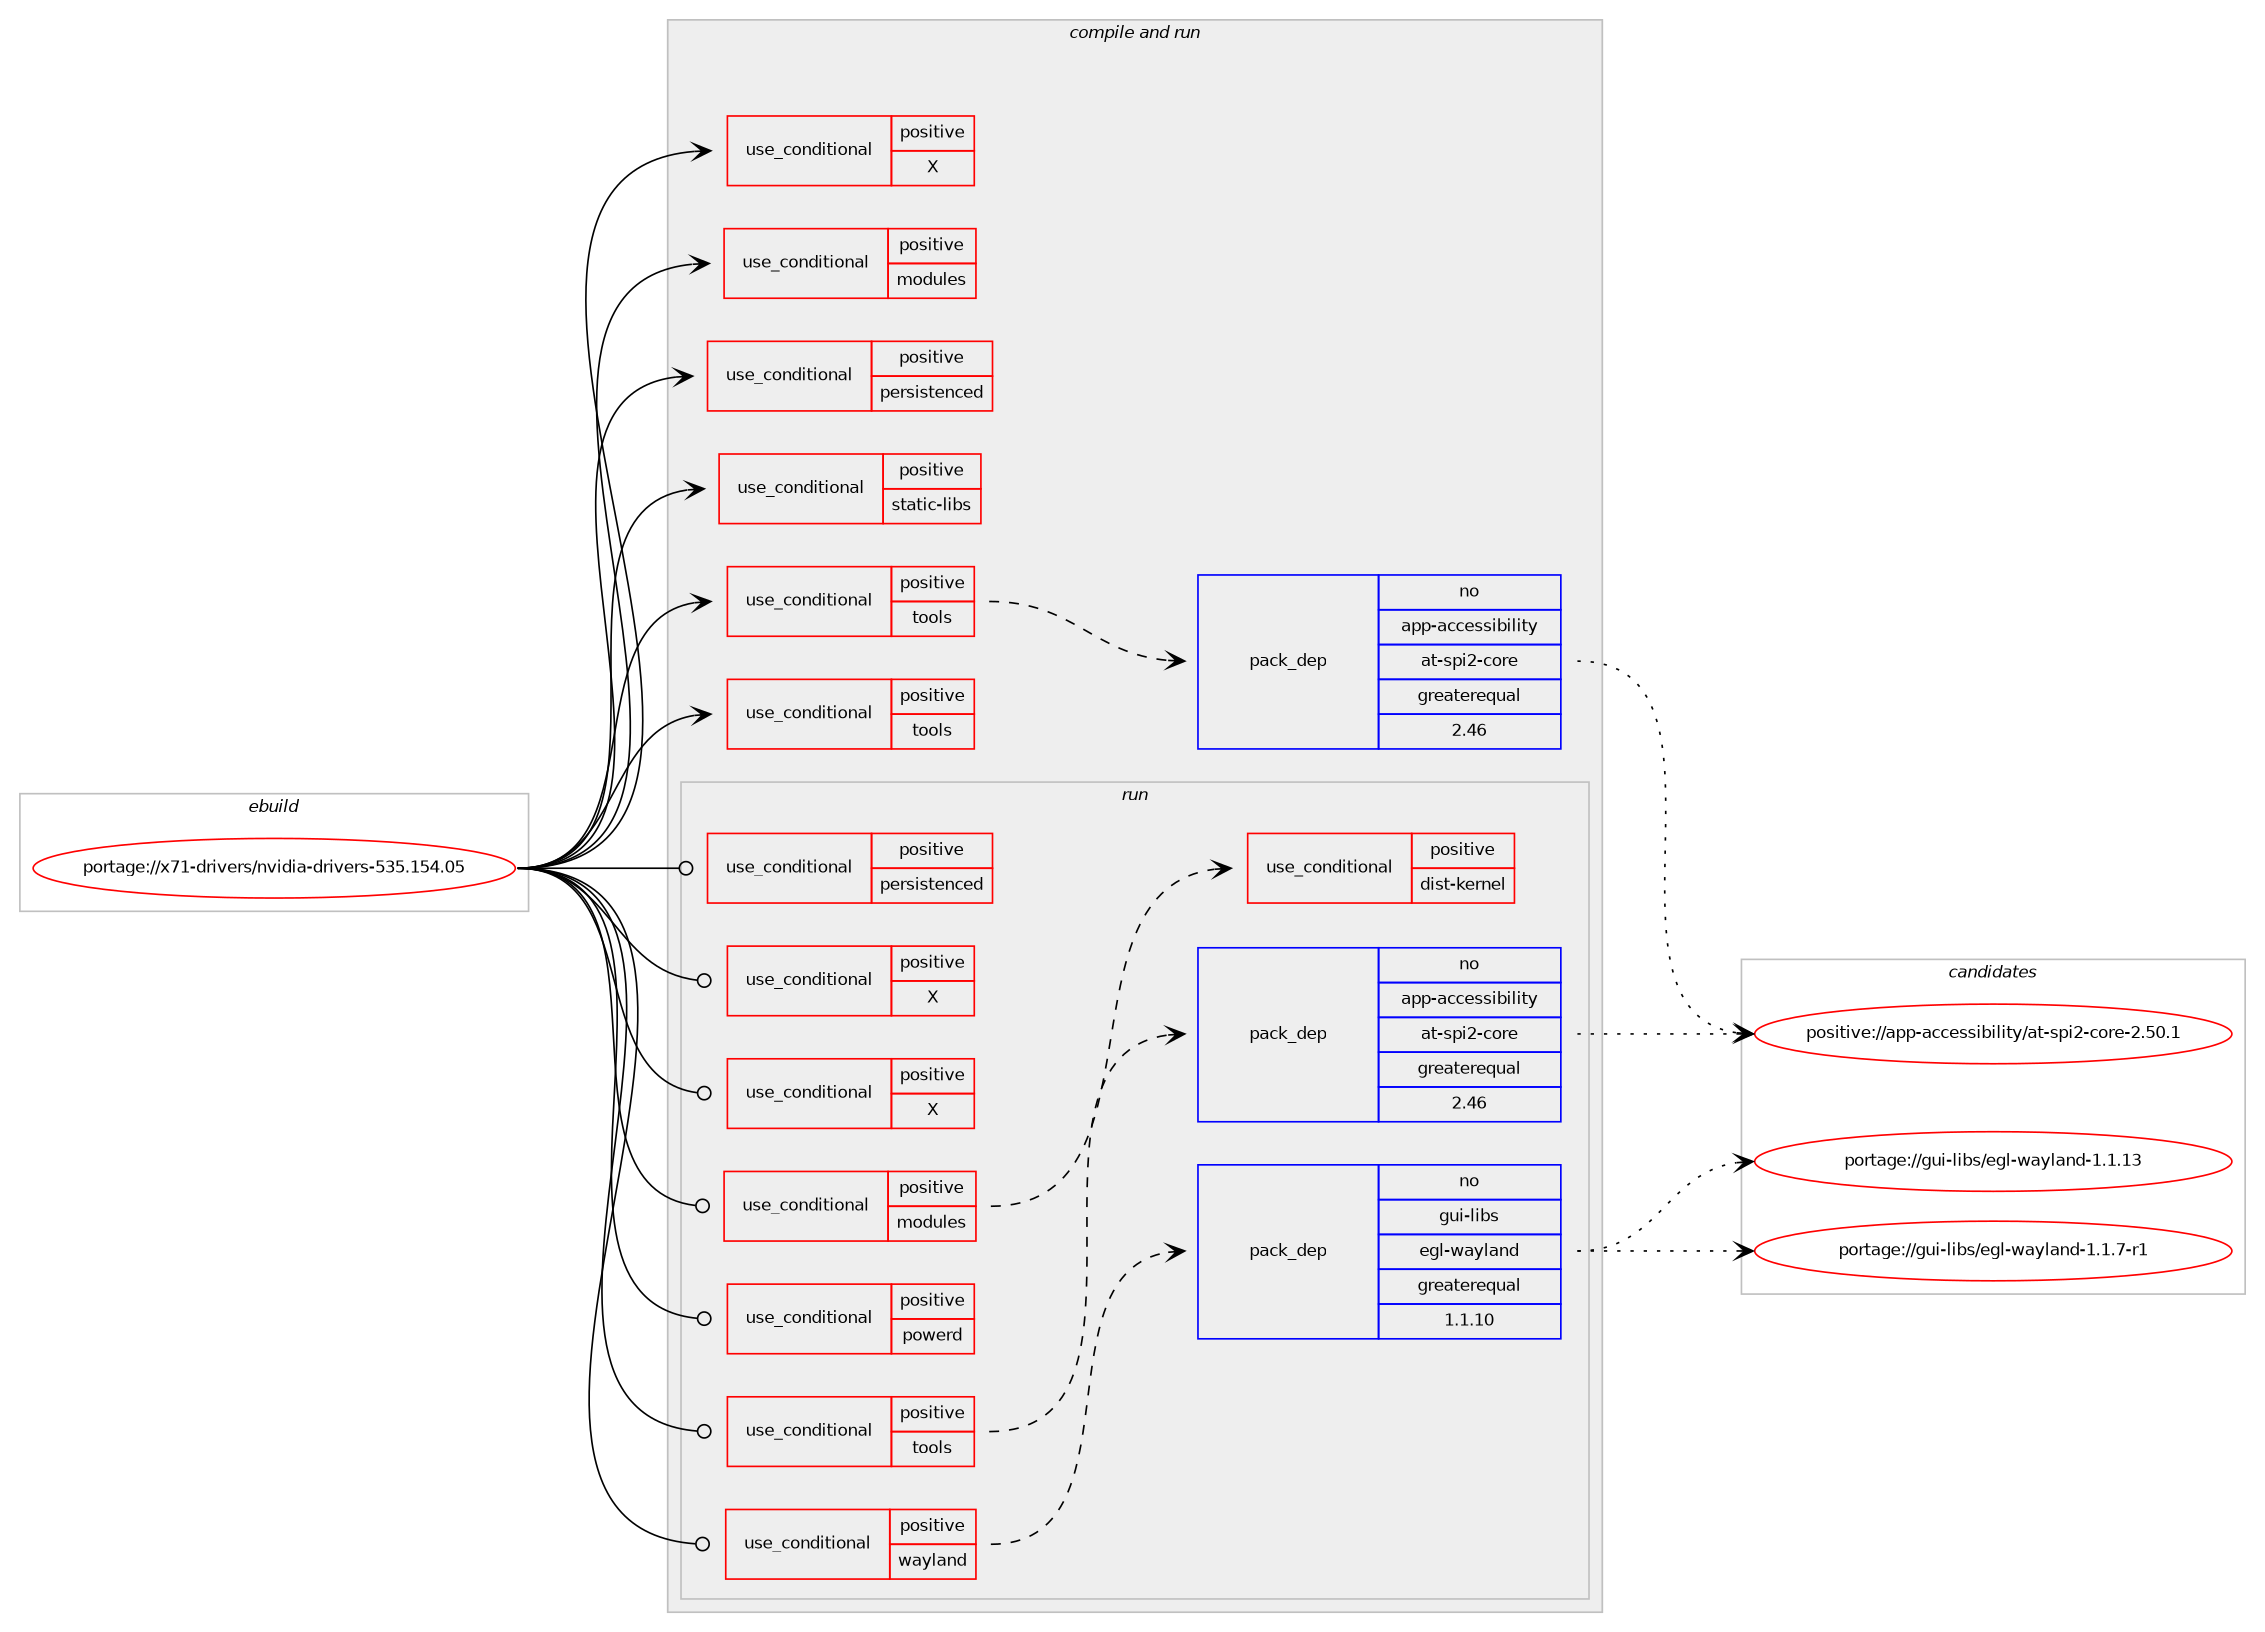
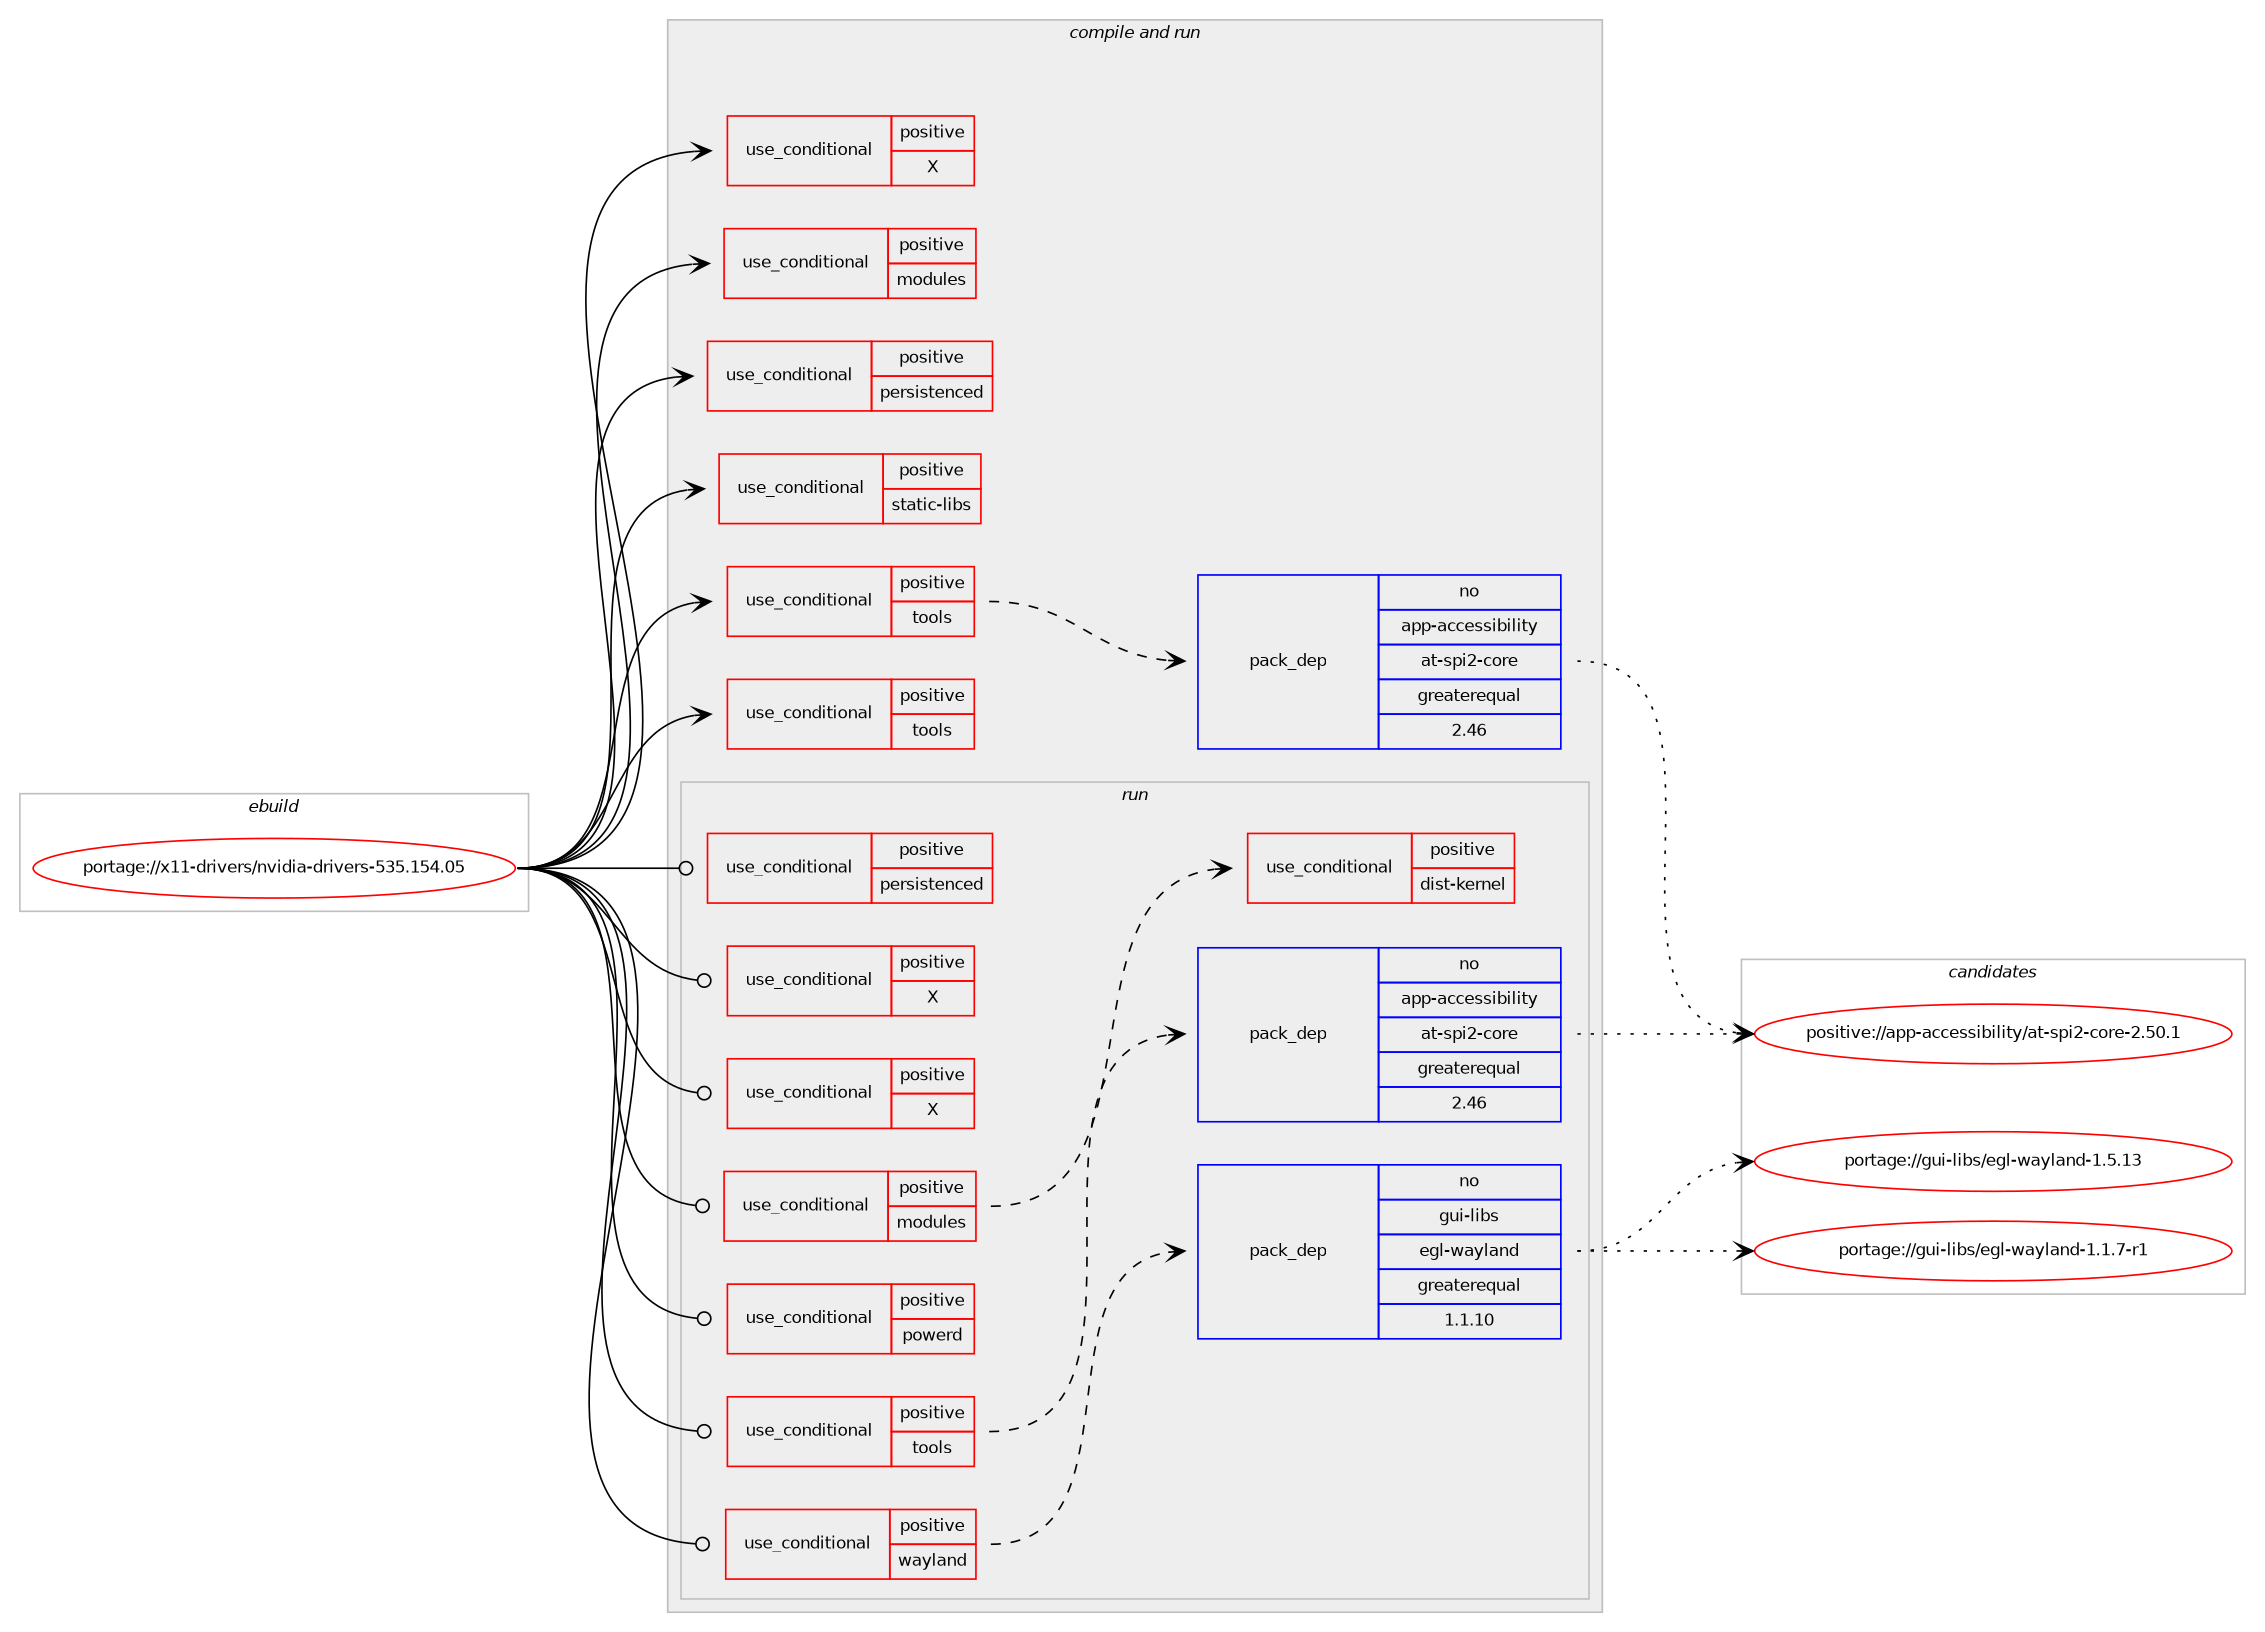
node "portage://x71-drivers/nvidia-drivers-535.154.05": label "portage://x71-drivers/nvidia-drivers-535.154.05" -> "portage://x11-drivers/nvidia-drivers-535.154.05"
node "portage://gui-libs/egl-wayland-1.1.13": label "portage://gui-libs/egl-wayland-1.1.13" -> "portage://gui-libs/egl-wayland-1.5.13"
